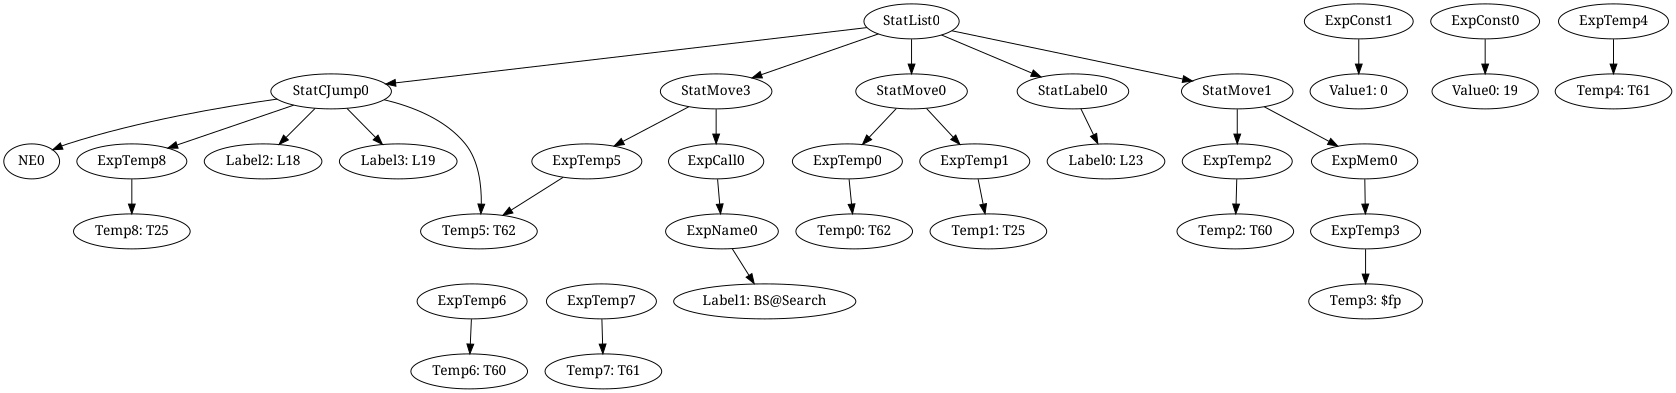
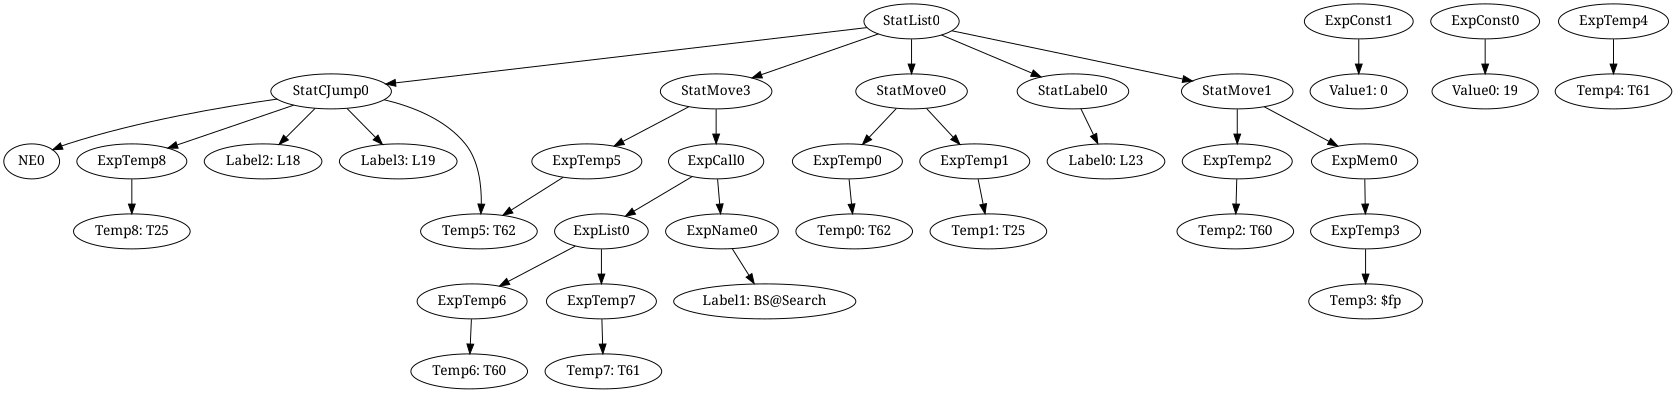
node "ExpList0": added
